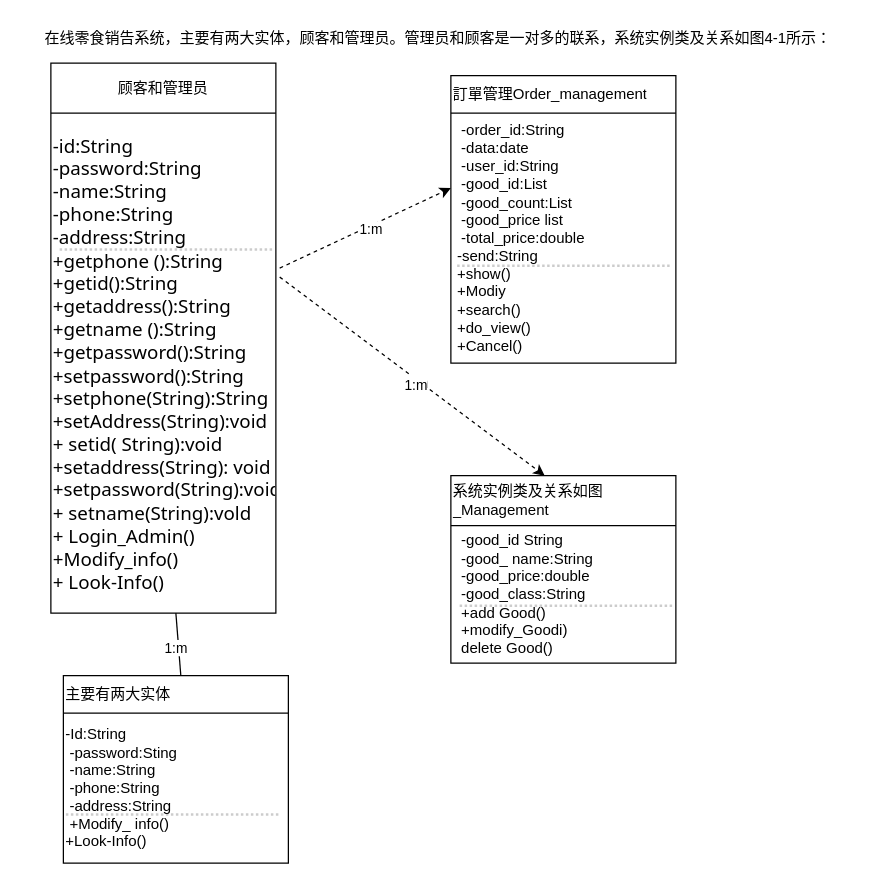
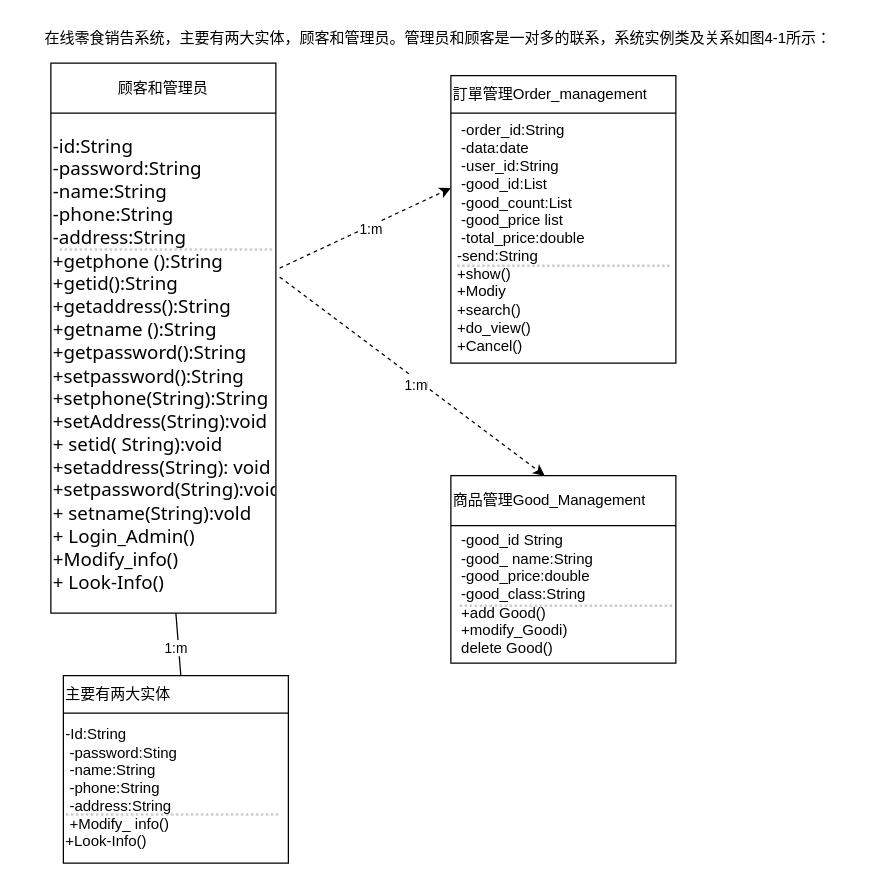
node "系统实例类及关系如图_Management": label "系统实例类及关系如图_Management" -> "商品管理Good_Management"
